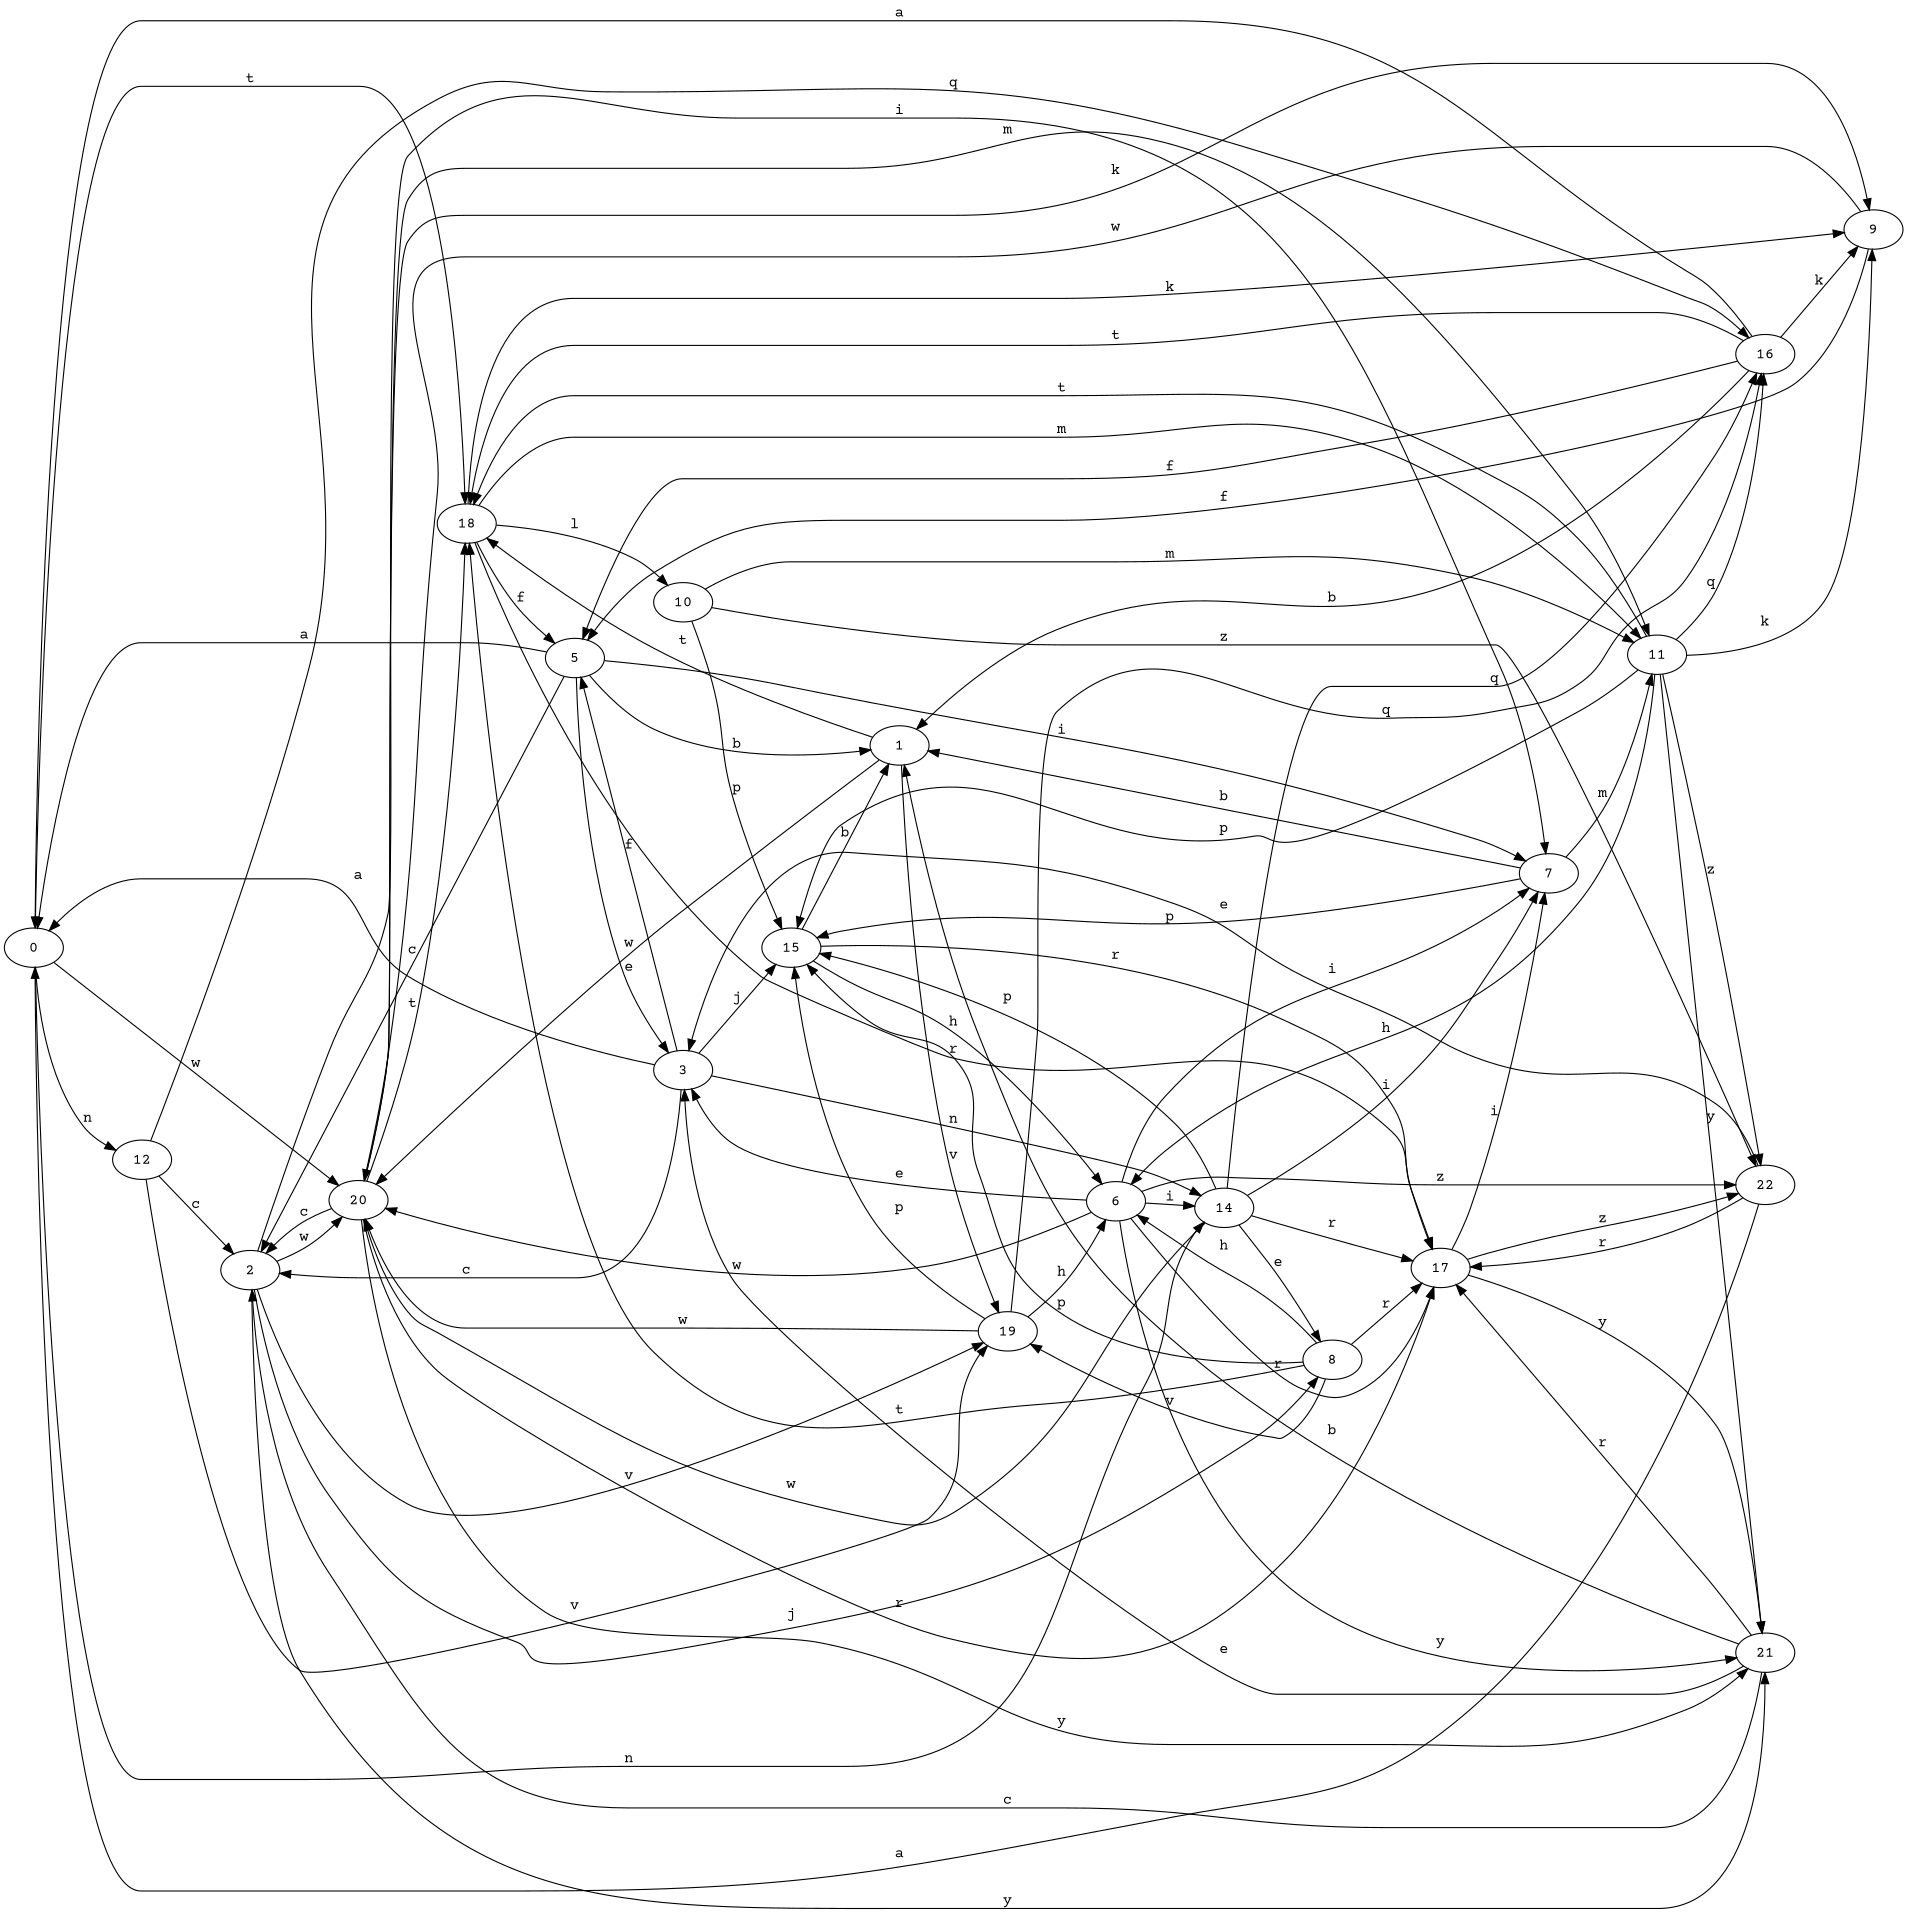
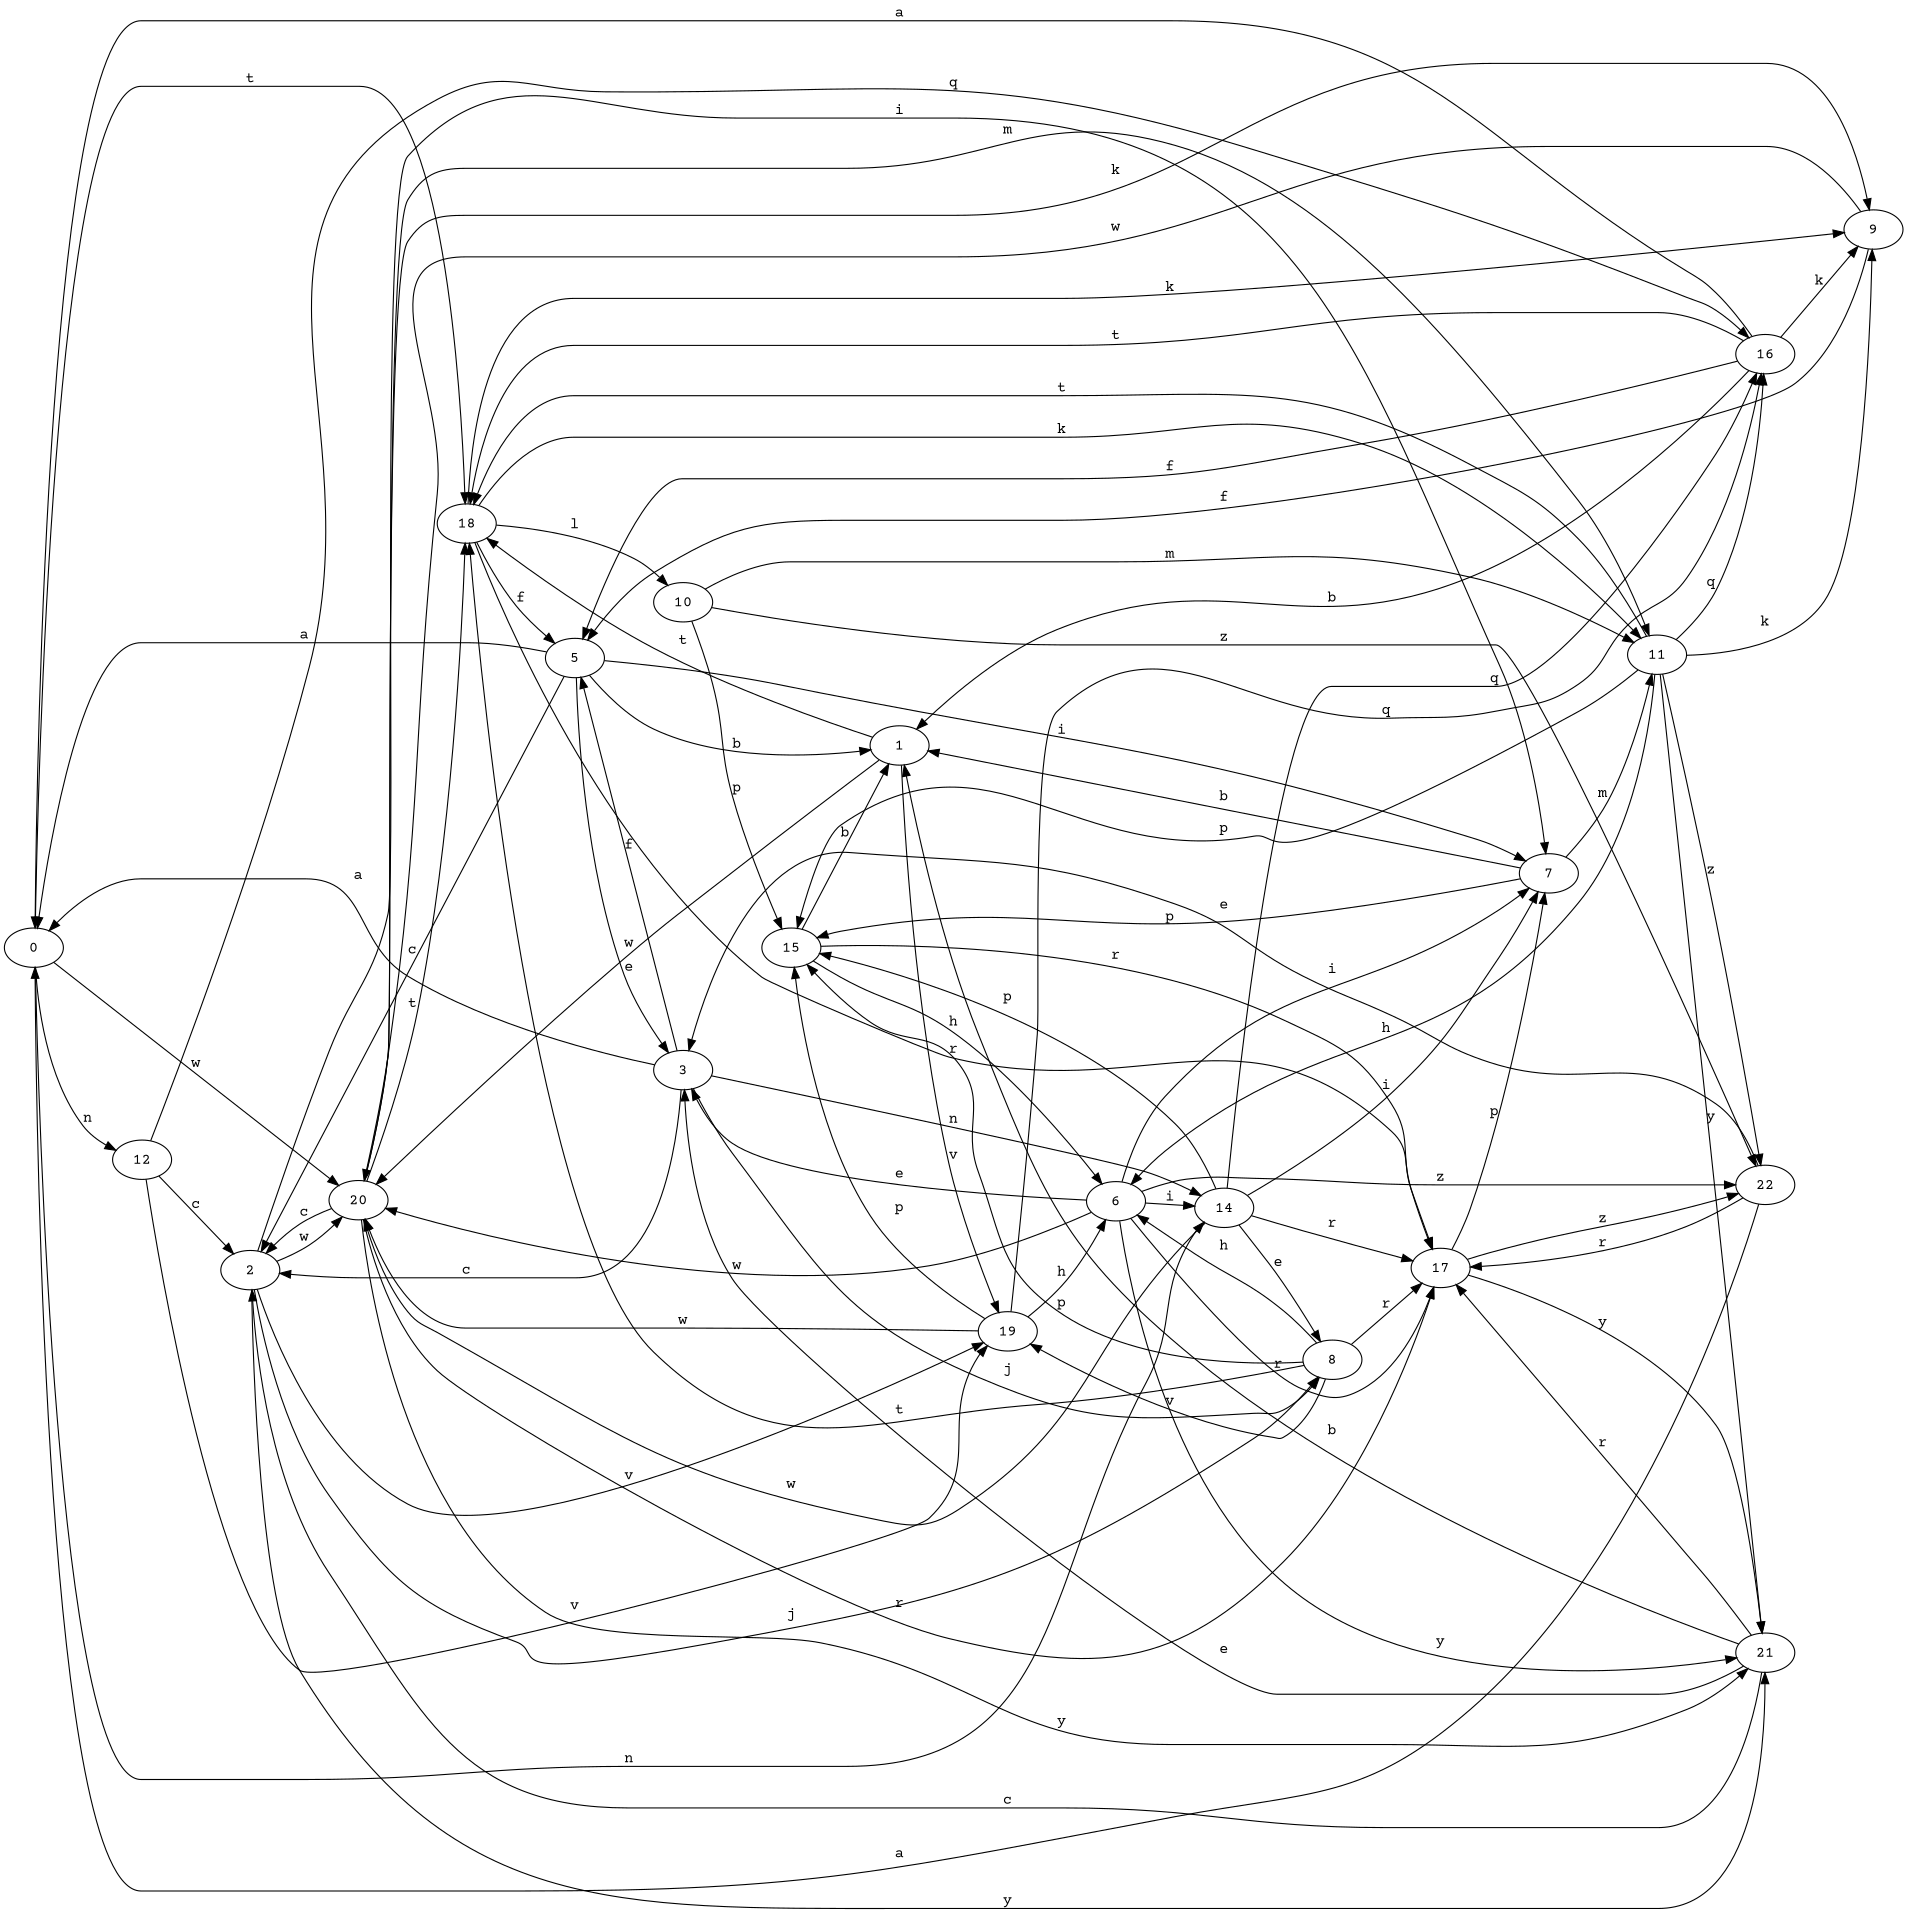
edge "18" -> "11": label "m" -> "k"
edge "3" -> "15": now "3" -> "8"
edge "17" -> "7": label "i" -> "p"
